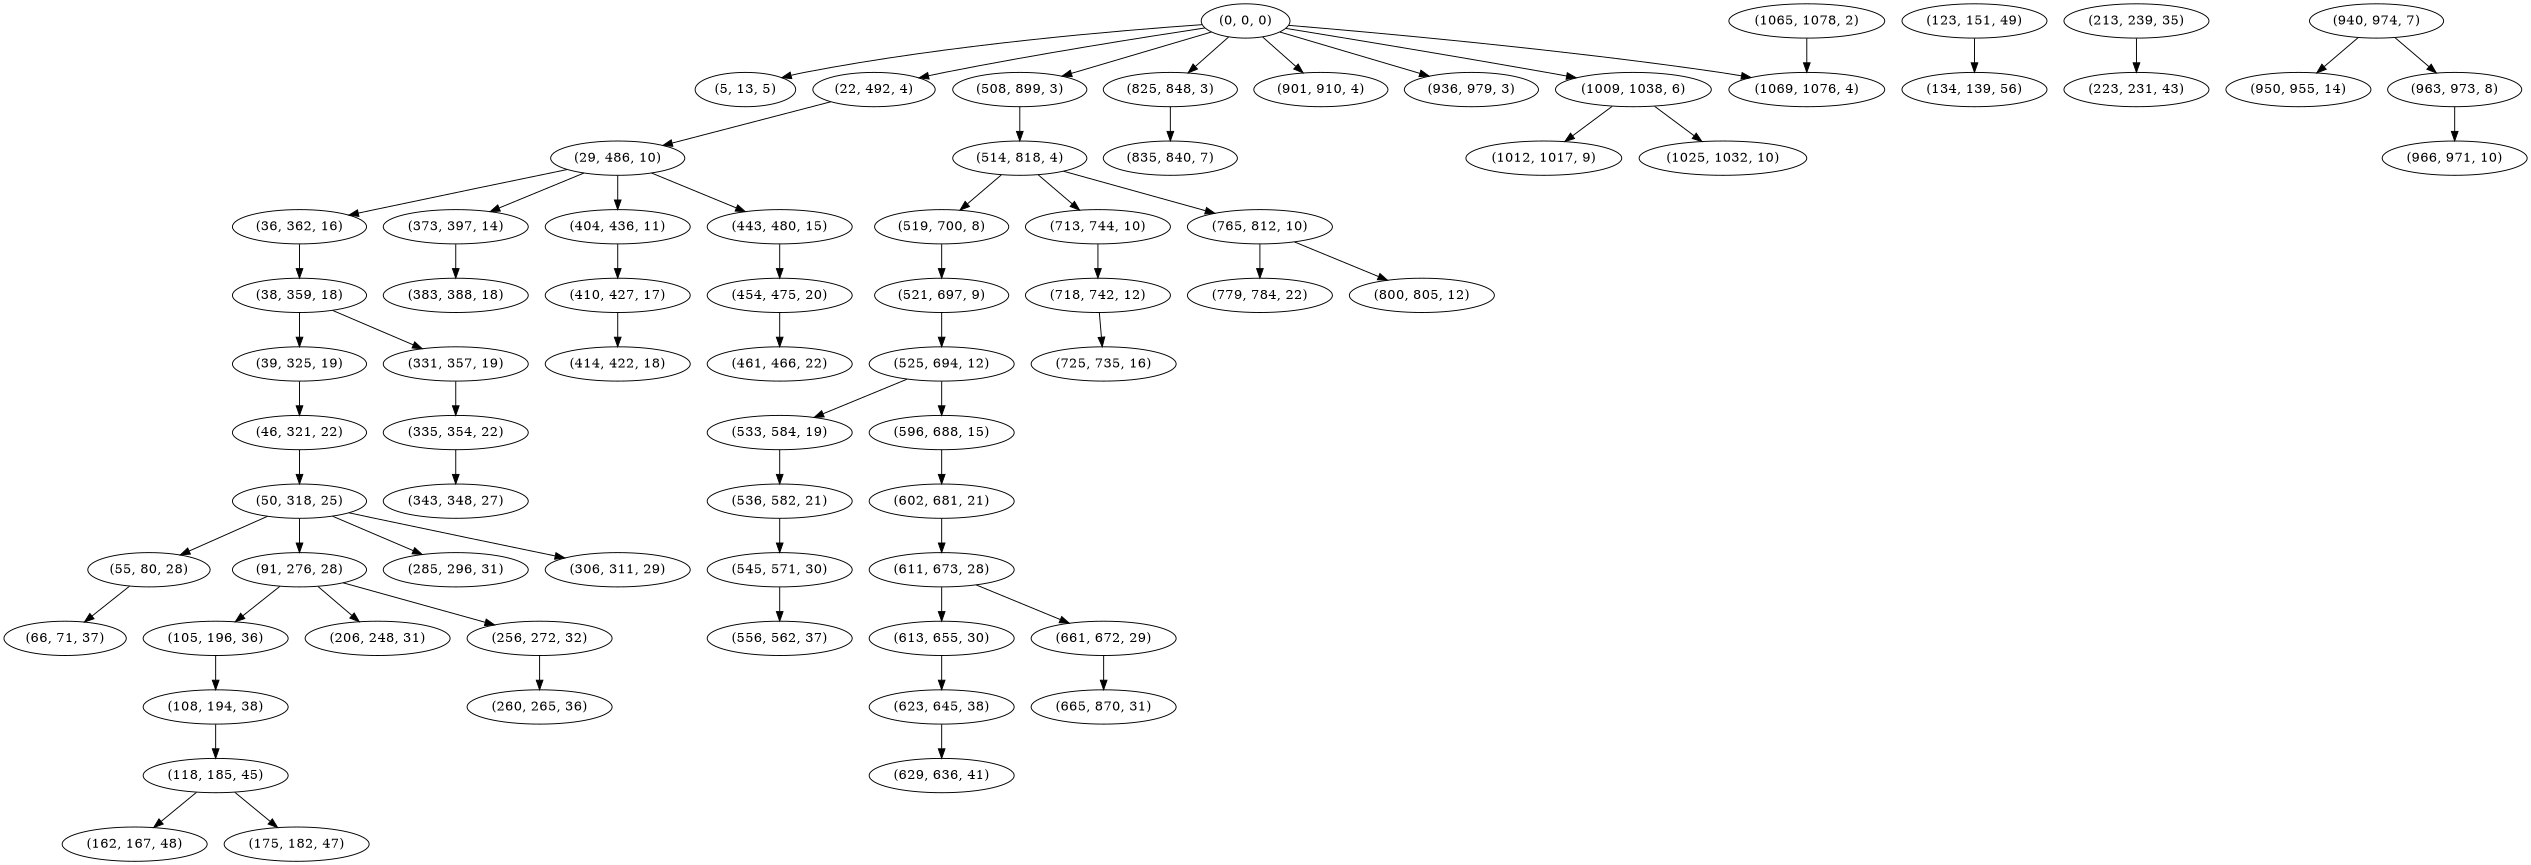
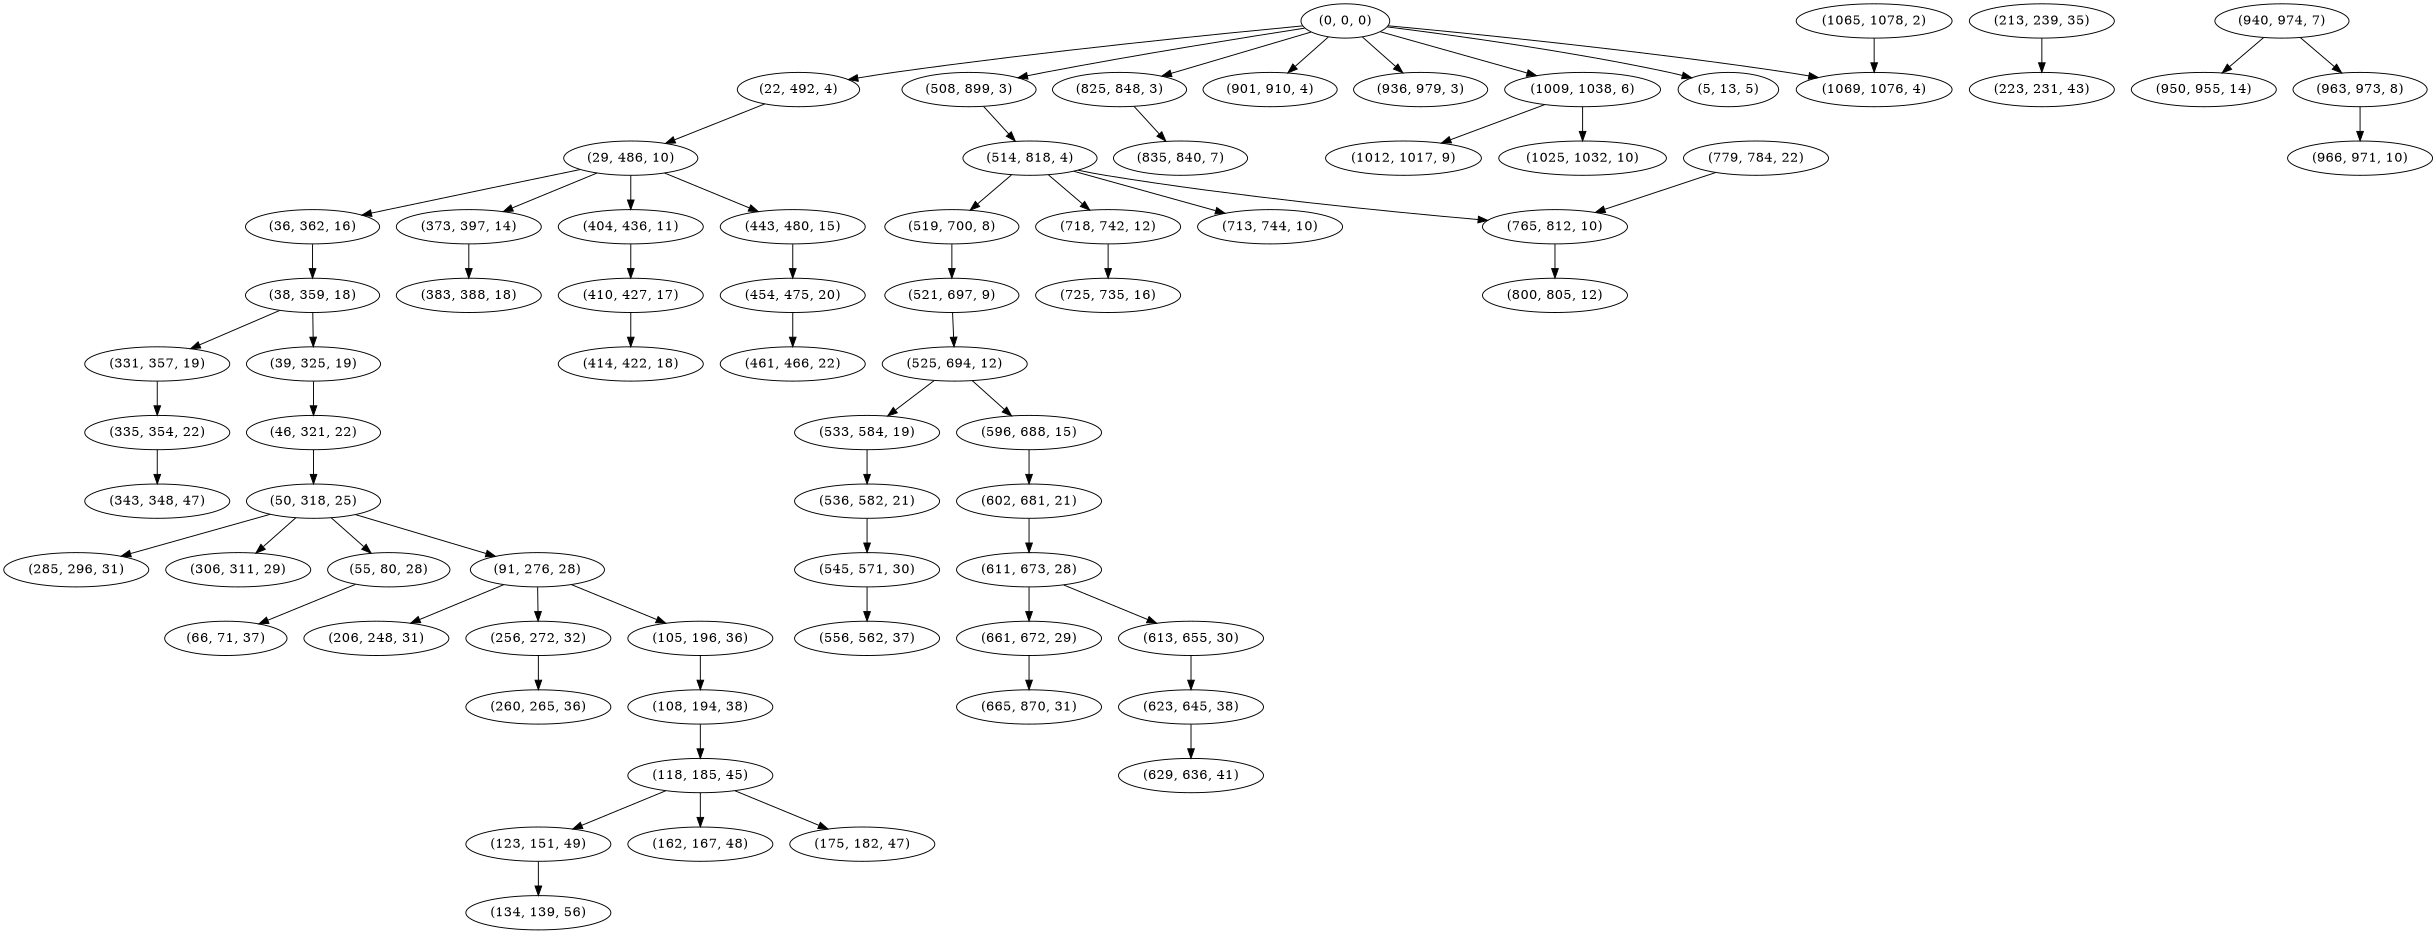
edge "(713, 744, 10)" -> "(718, 742, 12)": now "(514, 818, 4)" -> "(718, 742, 12)"
edge "(765, 812, 10)" -> "(779, 784, 22)": reversed
node "(343, 348, 27)": label "(343, 348, 27)" -> "(343, 348, 47)"
edge "(118, 185, 45)" -> "(123, 151, 49)": added
